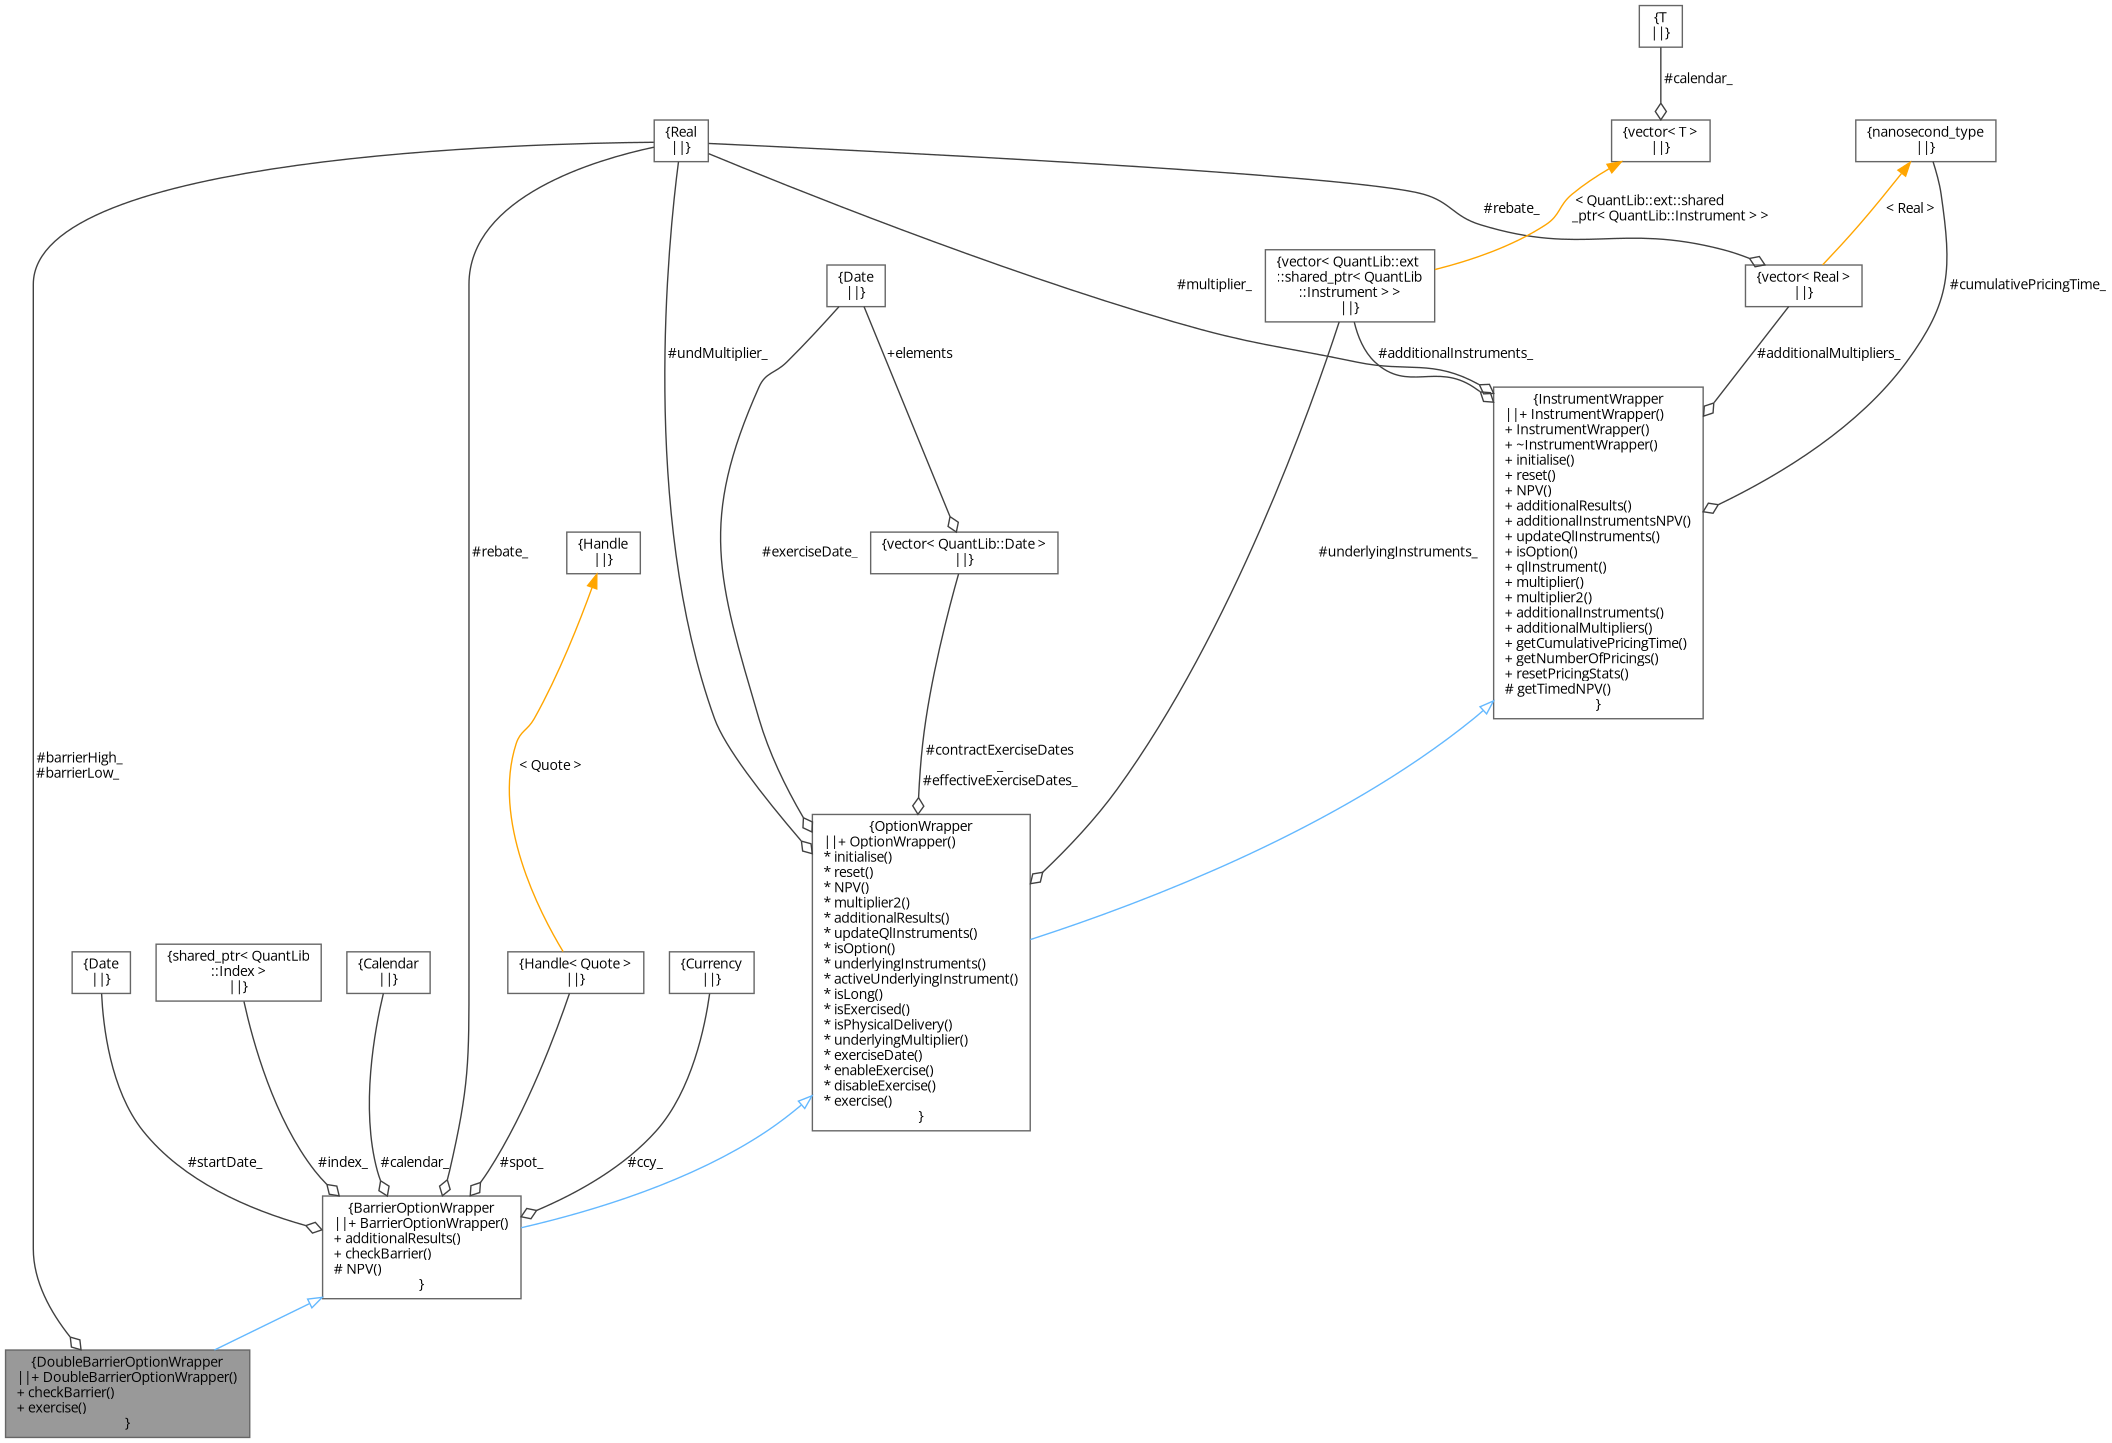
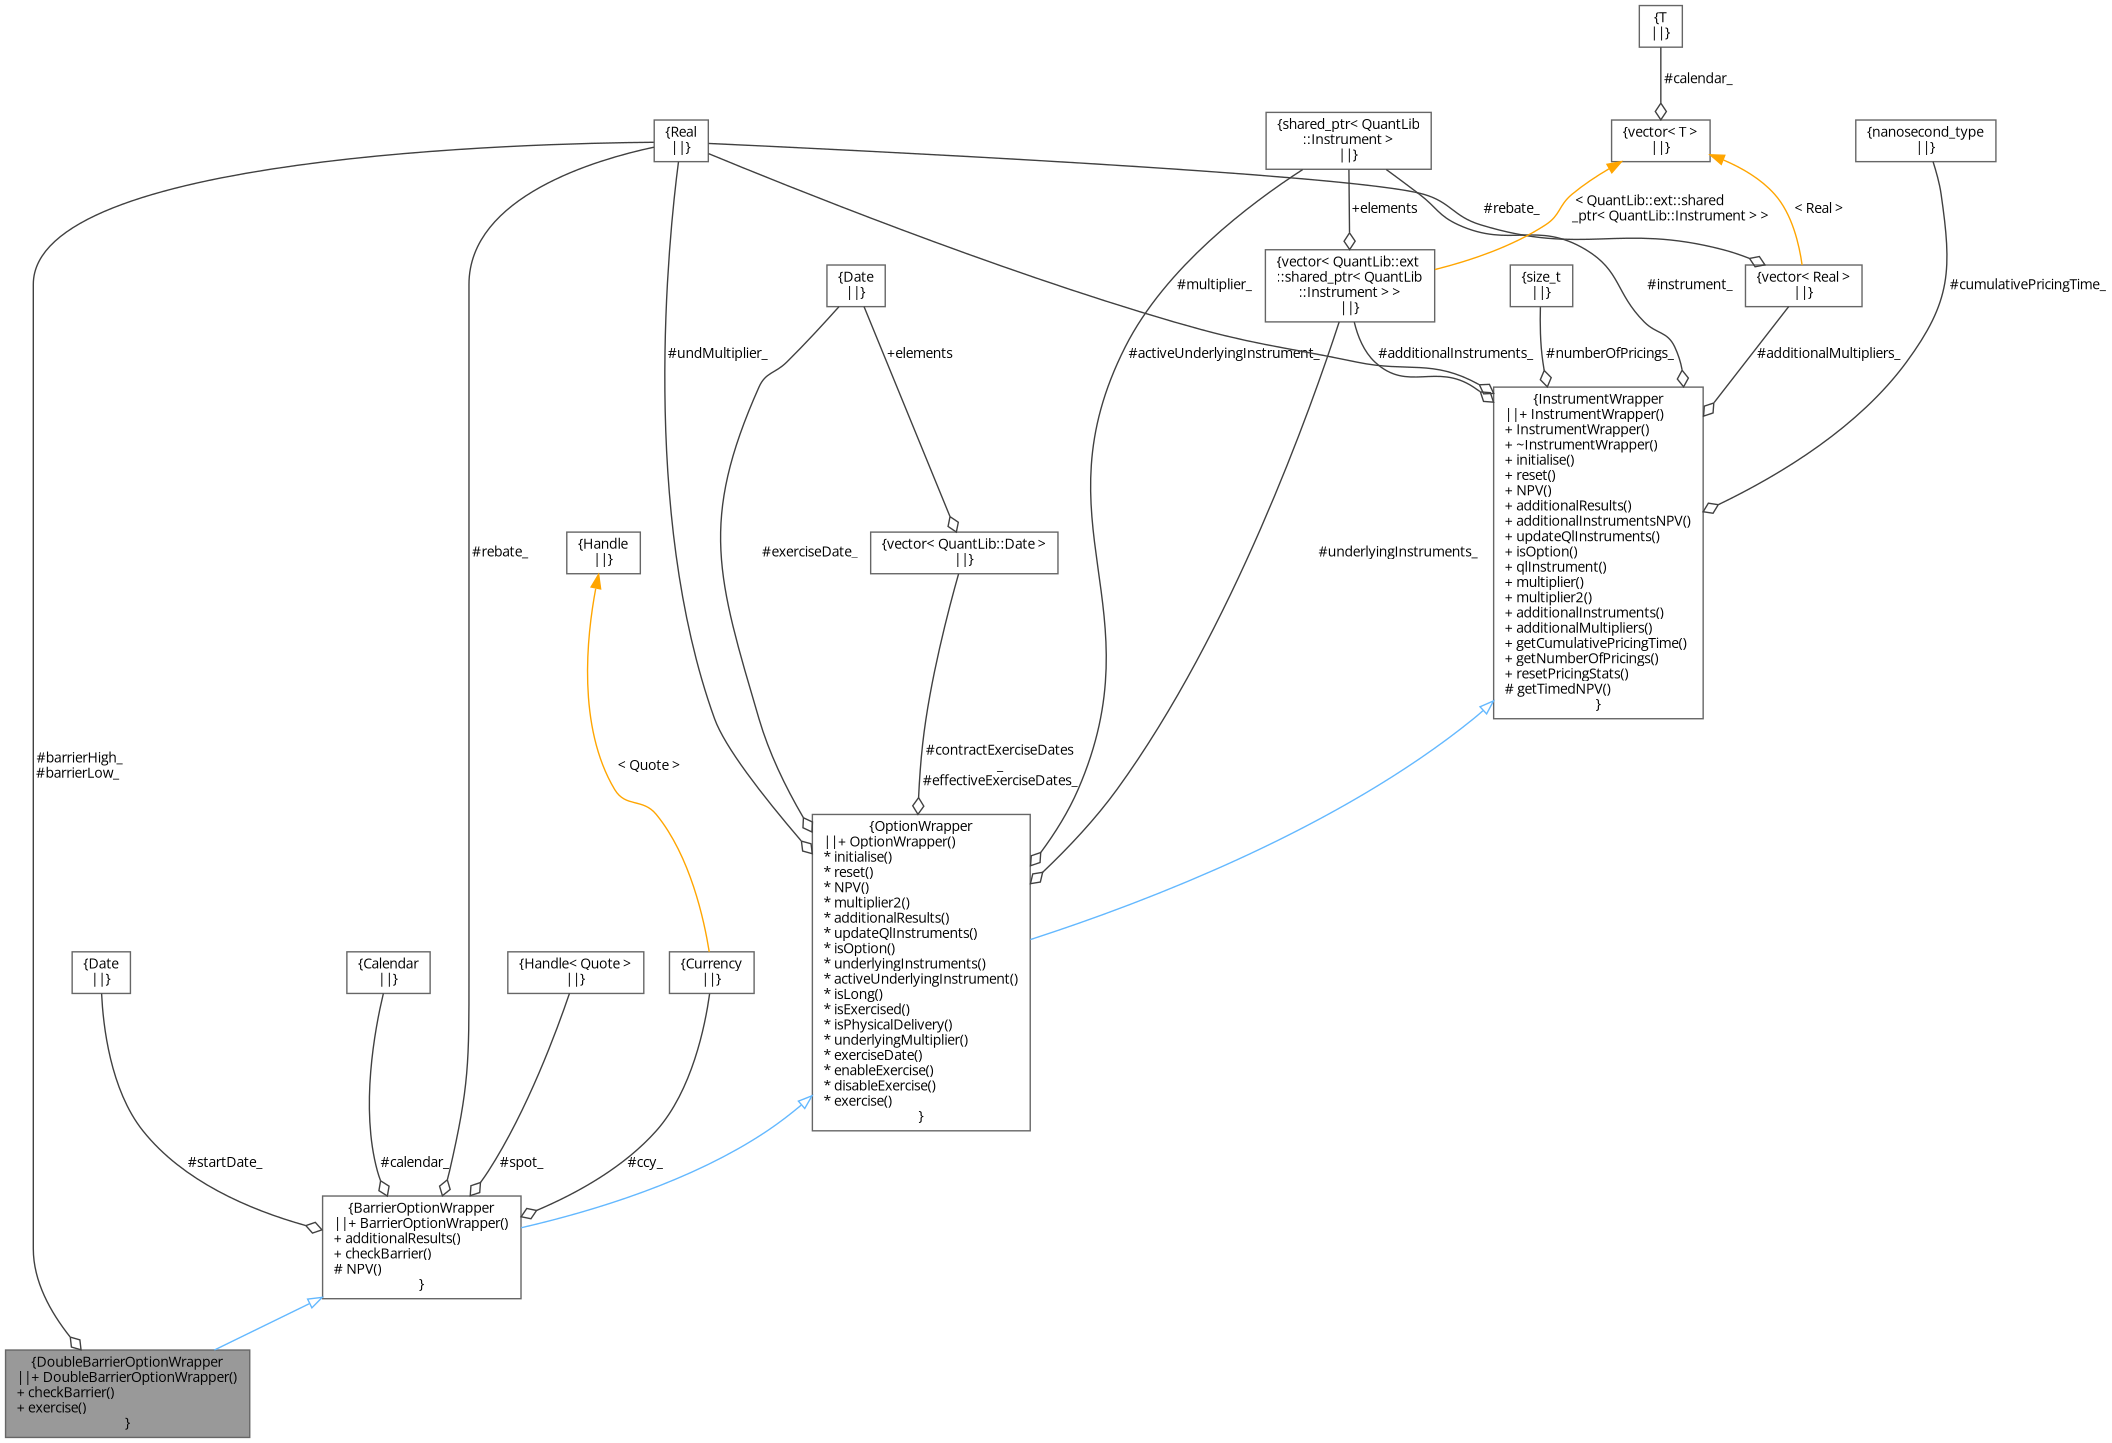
node "{shared_ptr< QuantLib ::Instrument > ||}": added
edge "{vector< Real > ||}" -> "{nanosecond_type ||}": now "{vector< Real > ||}" -> "{vector< T > ||}"
node "{size_t ||}": added
edge "{Handle< Quote > ||}" -> "{Handle ||}": now "{Currency ||}" -> "{Handle ||}"
node "{shared_ptr< QuantLib ::Index > ||}": removed
